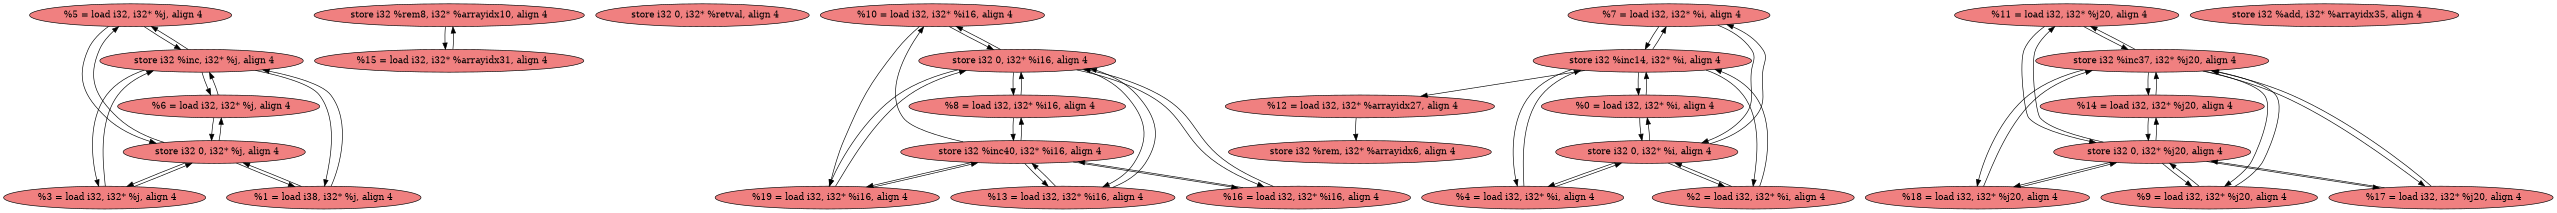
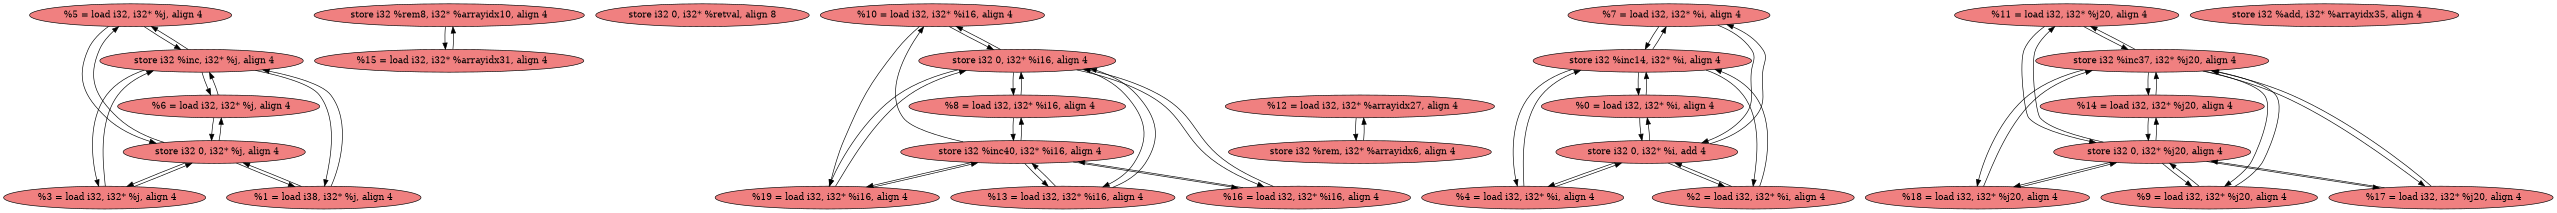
node "store i32 0, i32* %retval, align 4": label "store i32 0, i32* %retval, align 4" -> "store i32 0, i32* %retval, align 8"
edge "store i32 %inc14, i32* %i, align 4" -> "%12 = load i32, i32* %arrayidx27, align 4": now "store i32 %rem, i32* %arrayidx6, align 4" -> "%12 = load i32, i32* %arrayidx27, align 4"
node "store i32 0, i32* %i, align 4": label "store i32 0, i32* %i, align 4" -> "store i32 0, i32* %i, add 4"
